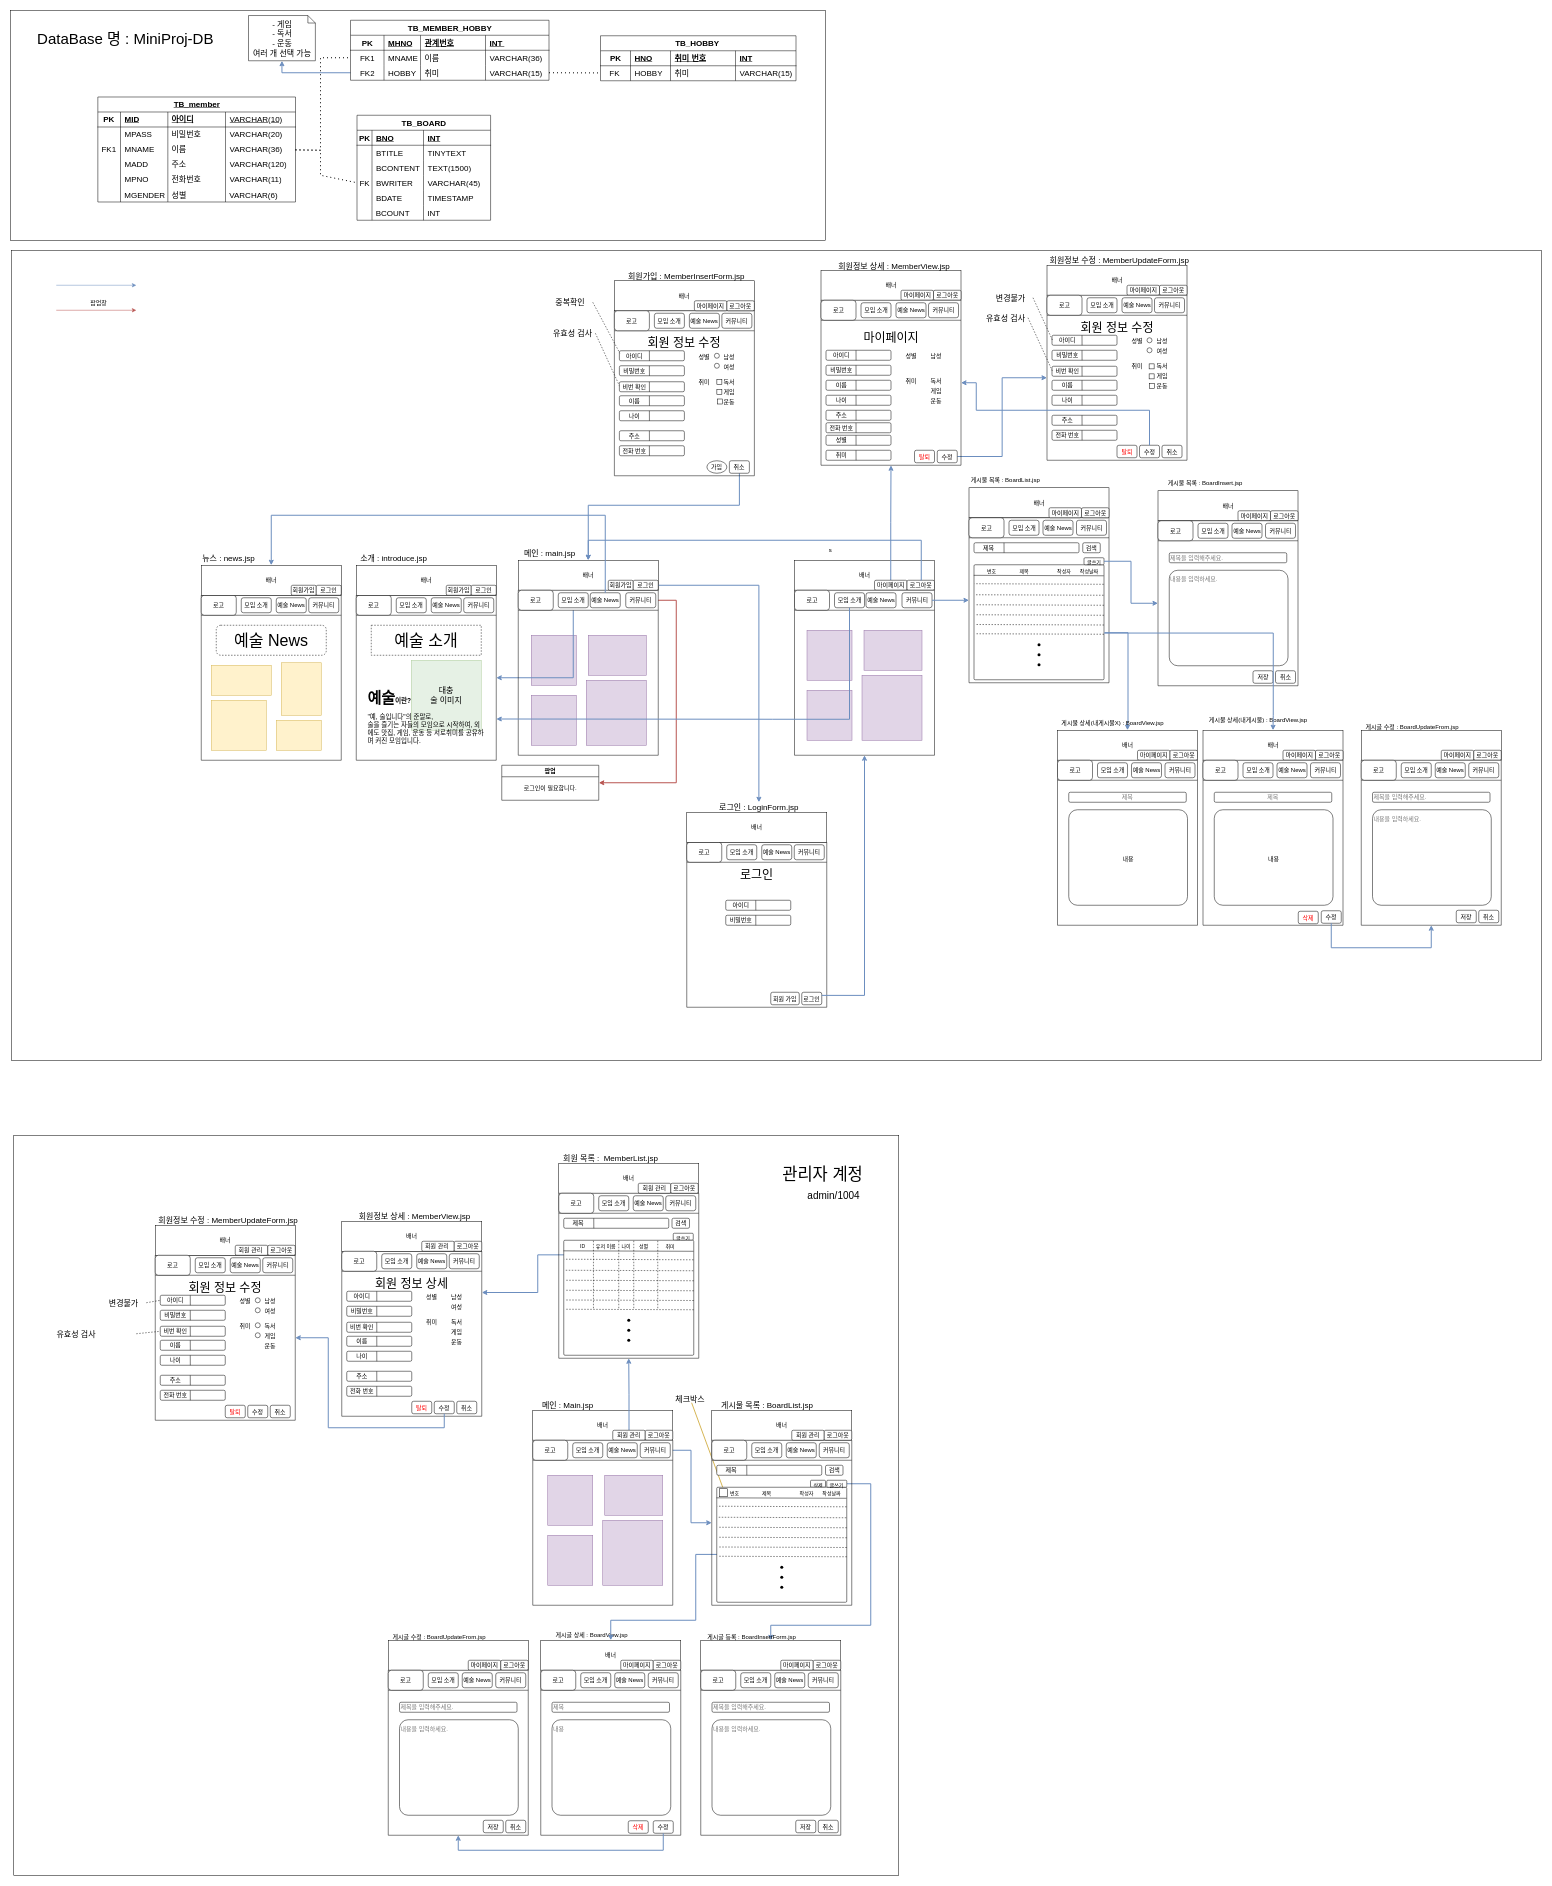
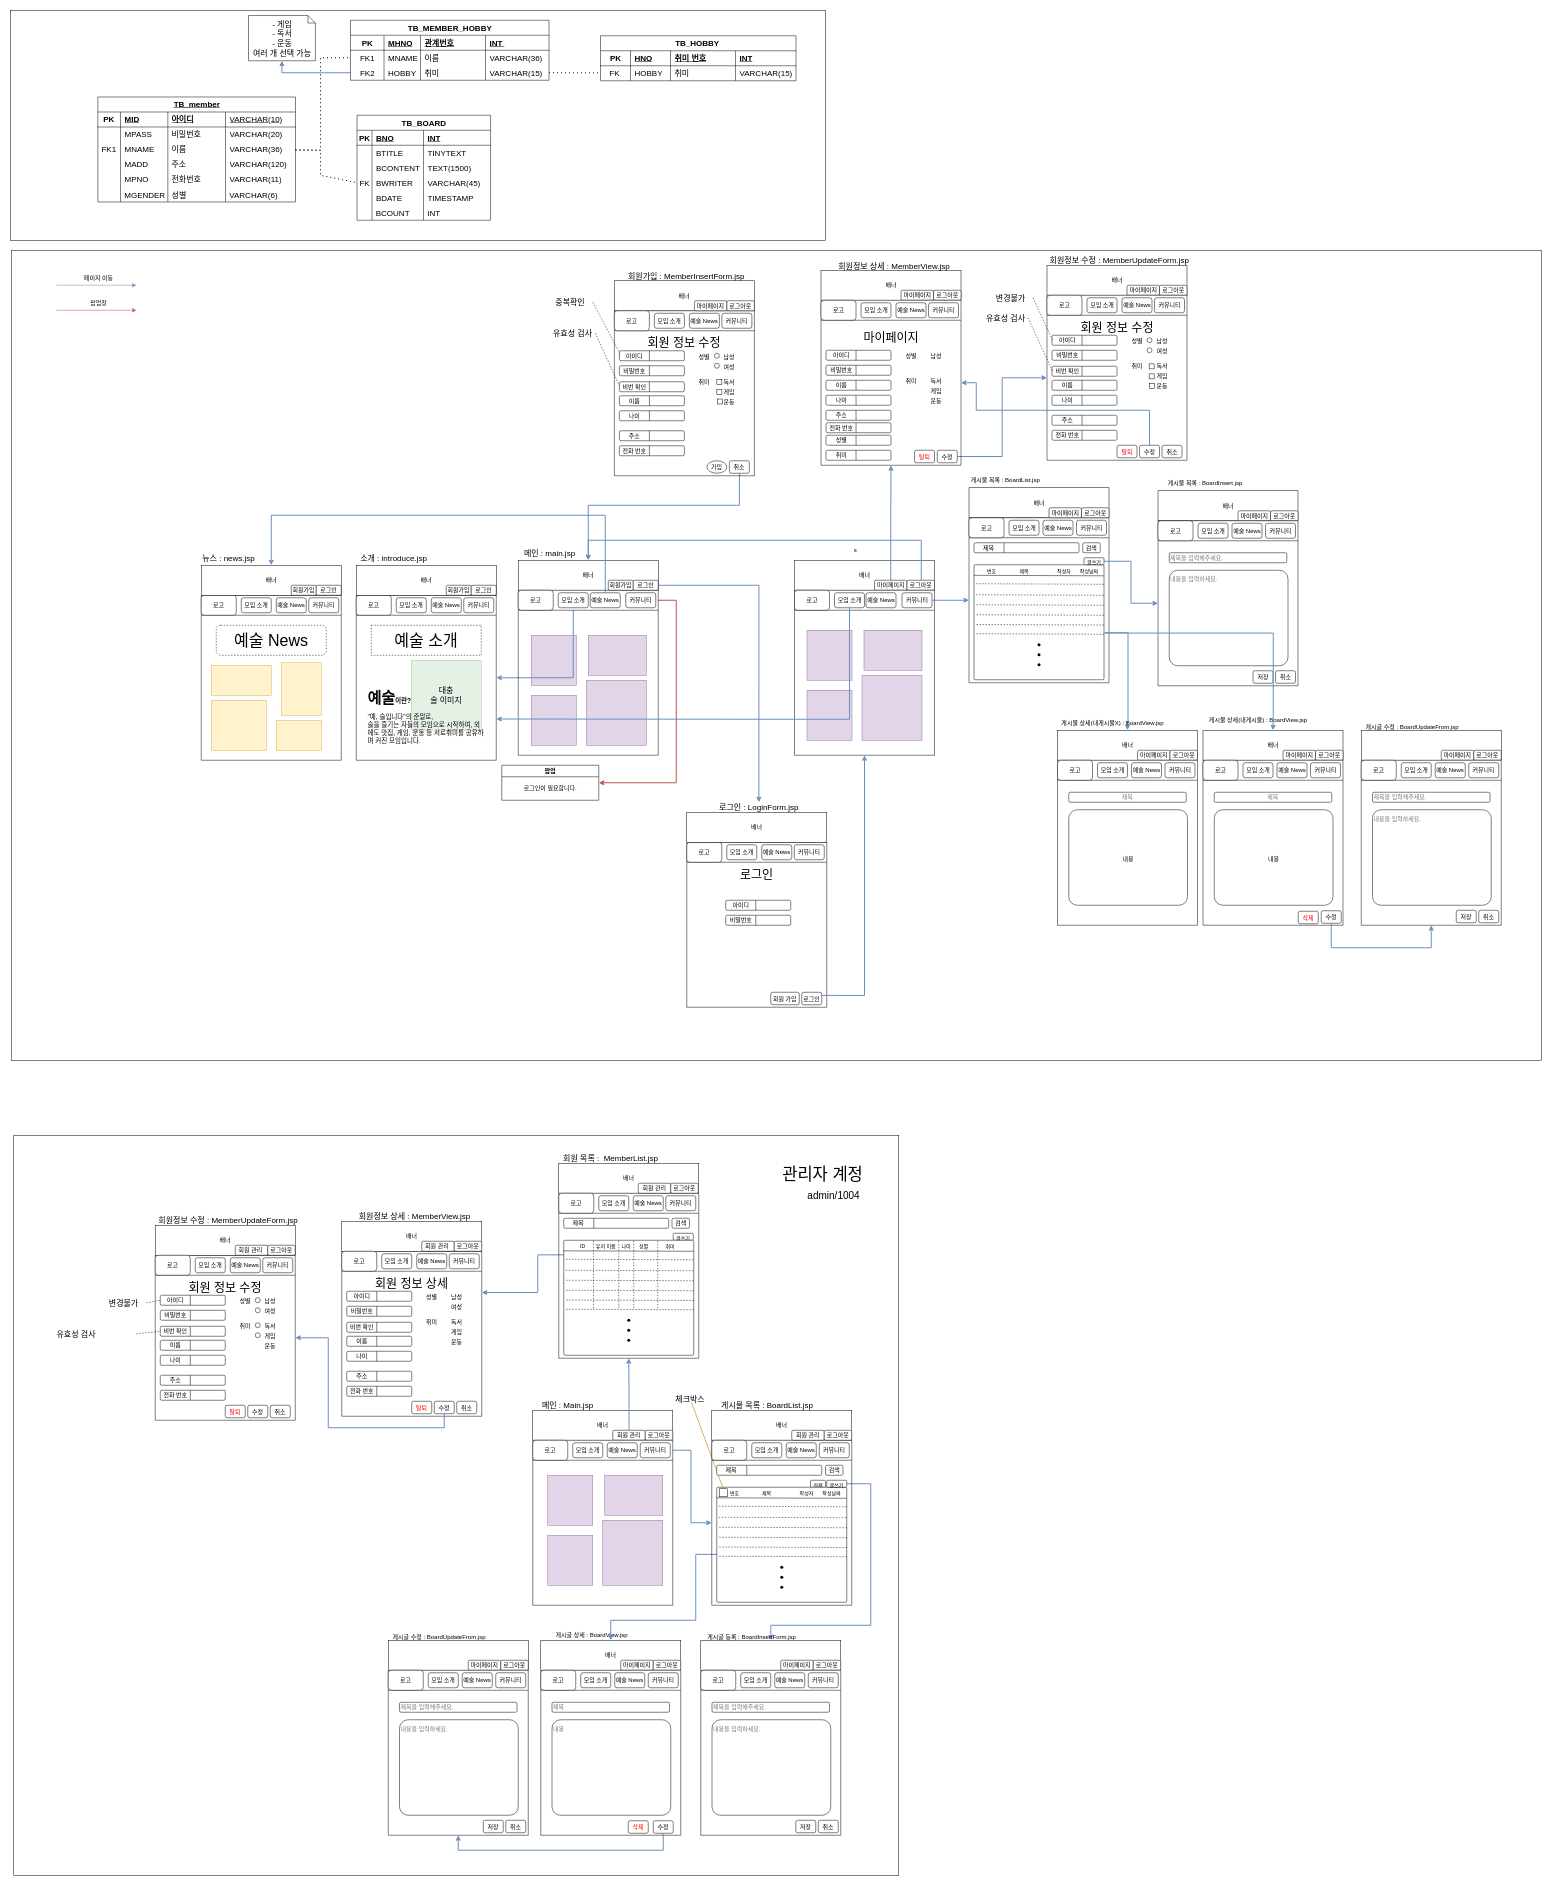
node "DataBase 명 : MiniProj-DB": removed
node "페이지 이동": added
node "s": moved (835, 550) -> (860, 550)
